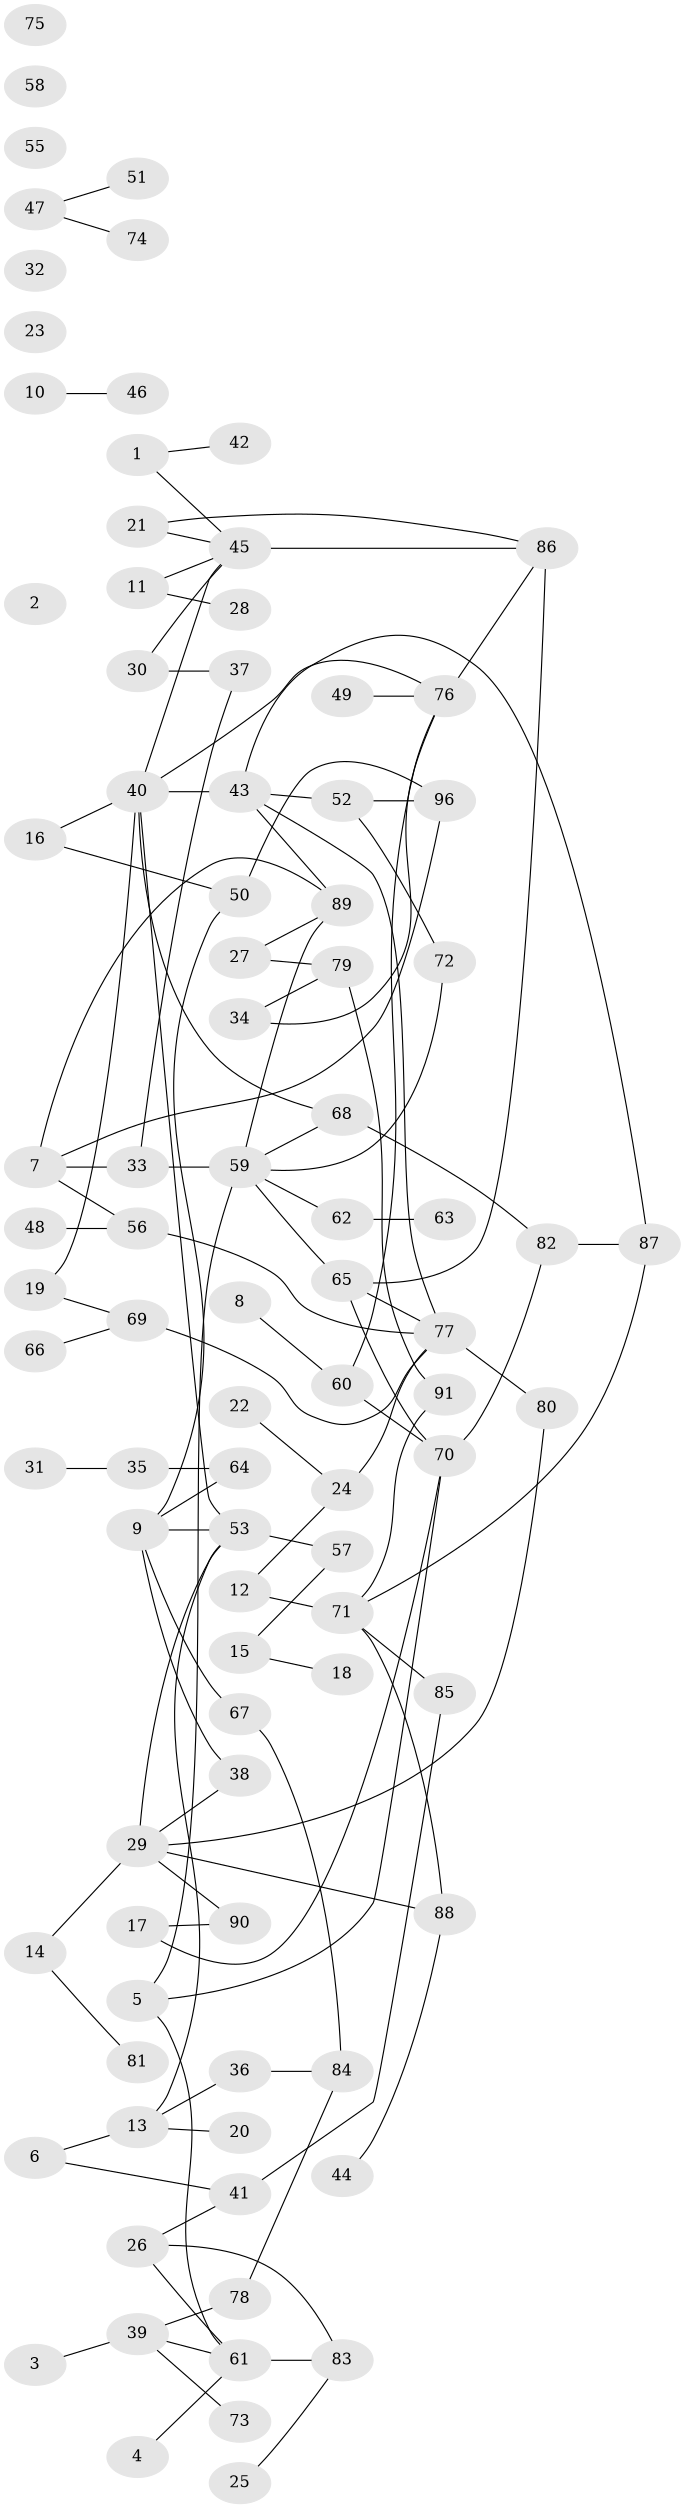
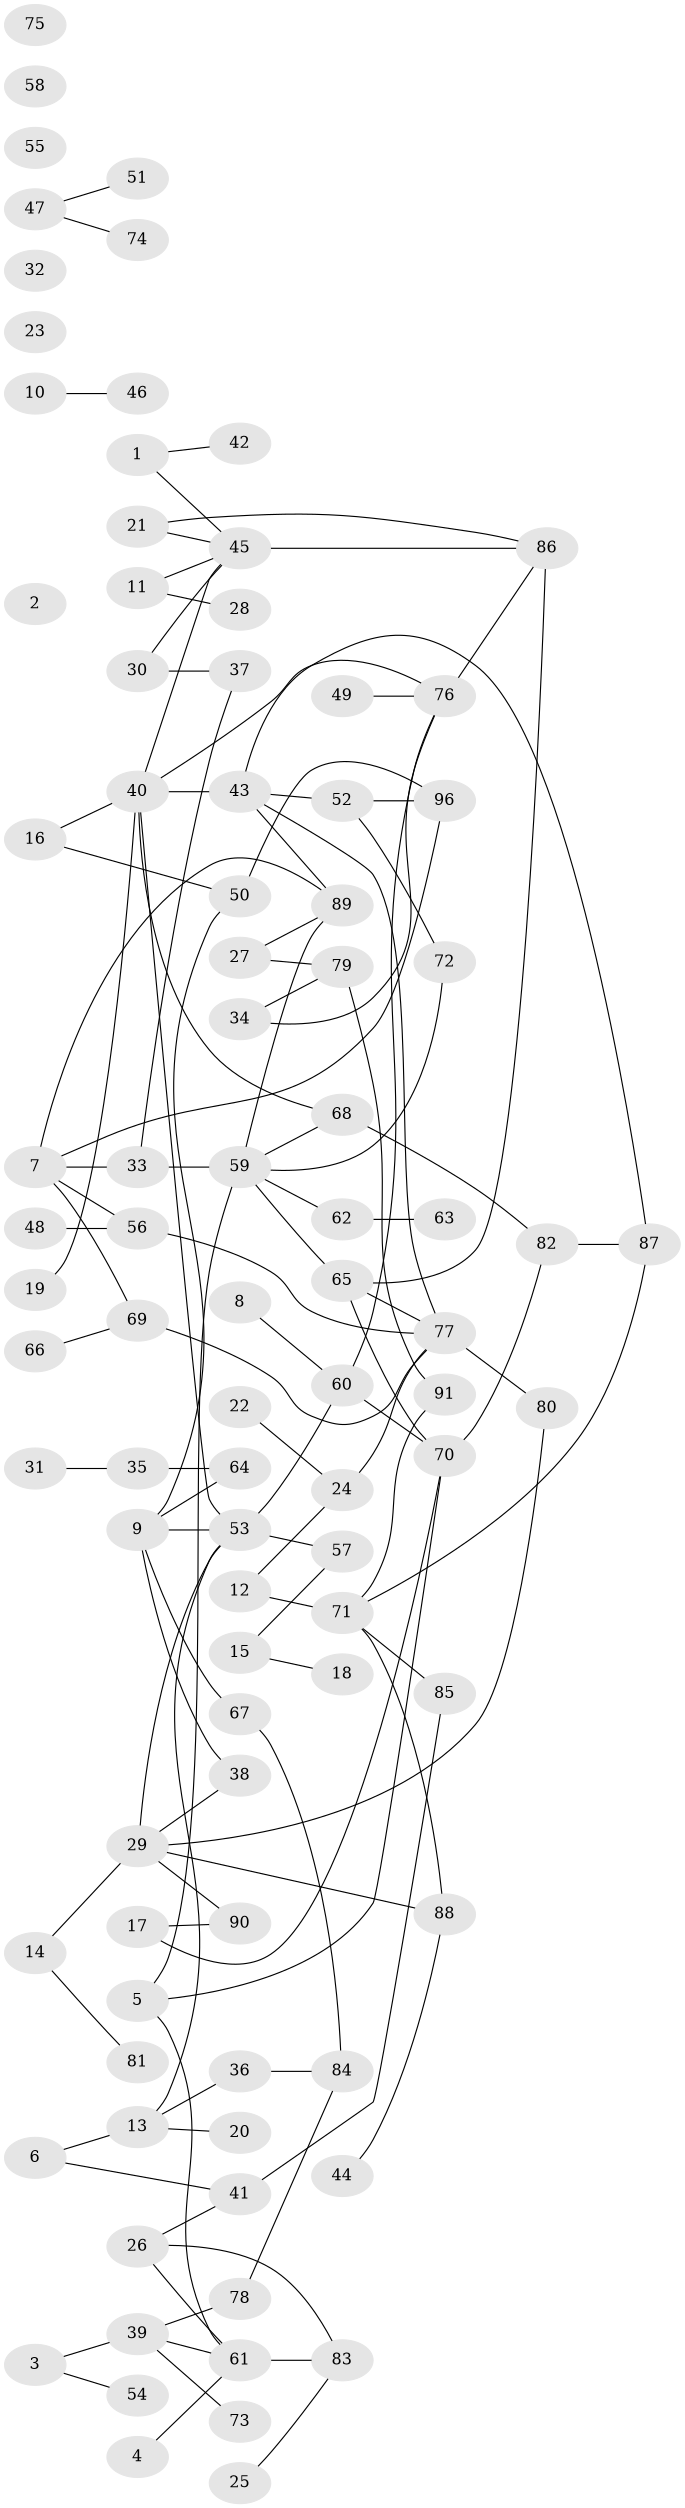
edge "19" -- "69": now "7" -- "69"
edge "60" -- "53": added
node "54": added
